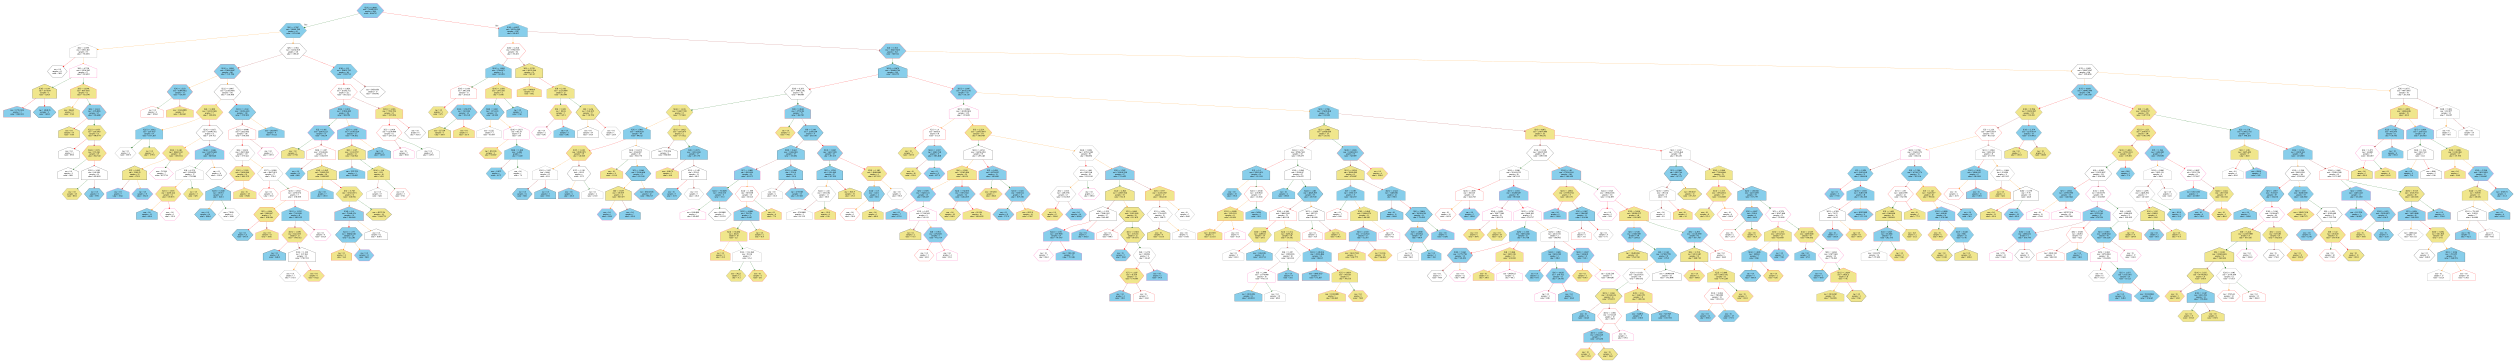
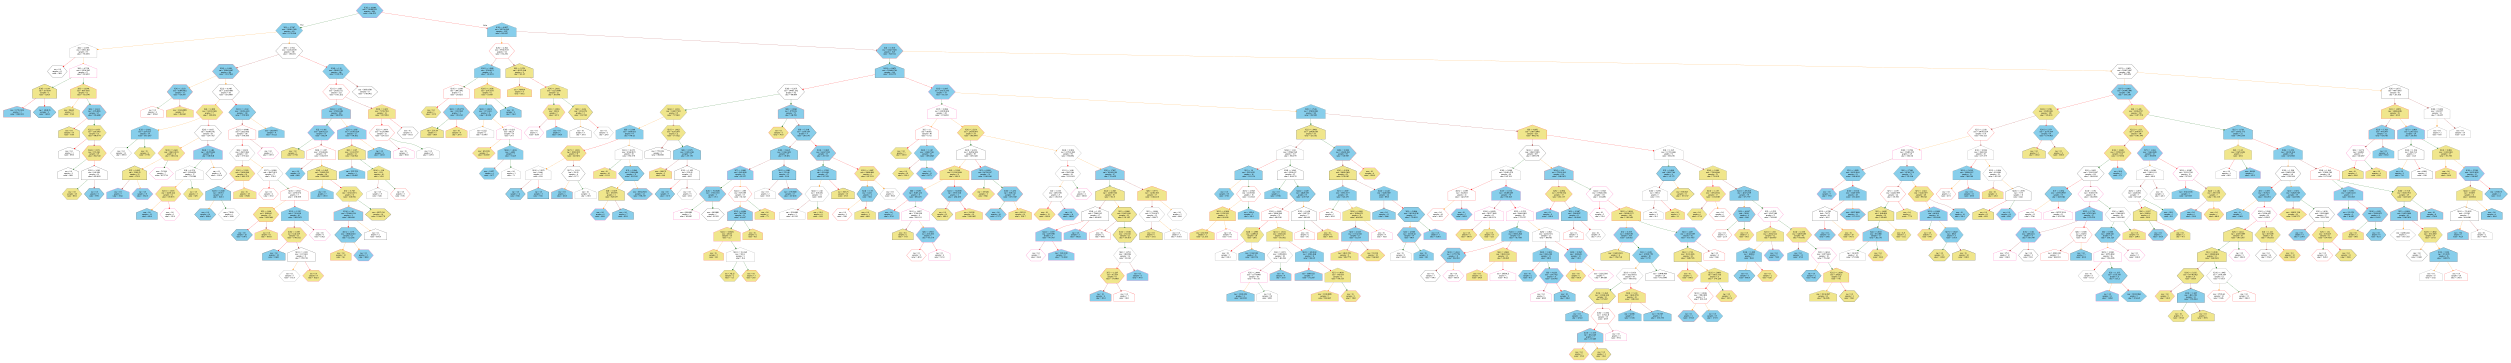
node "mse = 0.0 samples = 5 value = 259.0": removed
